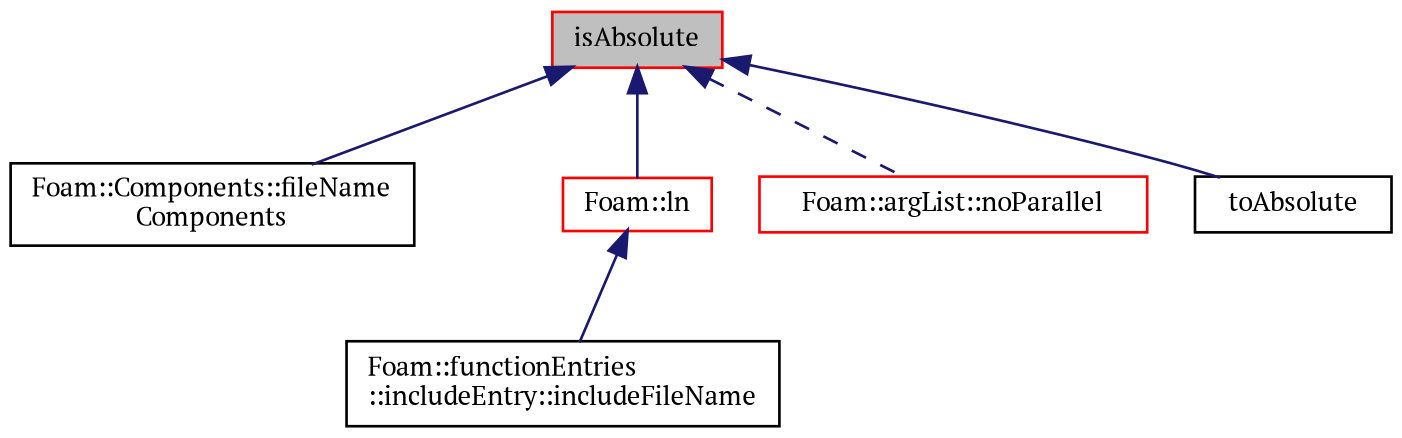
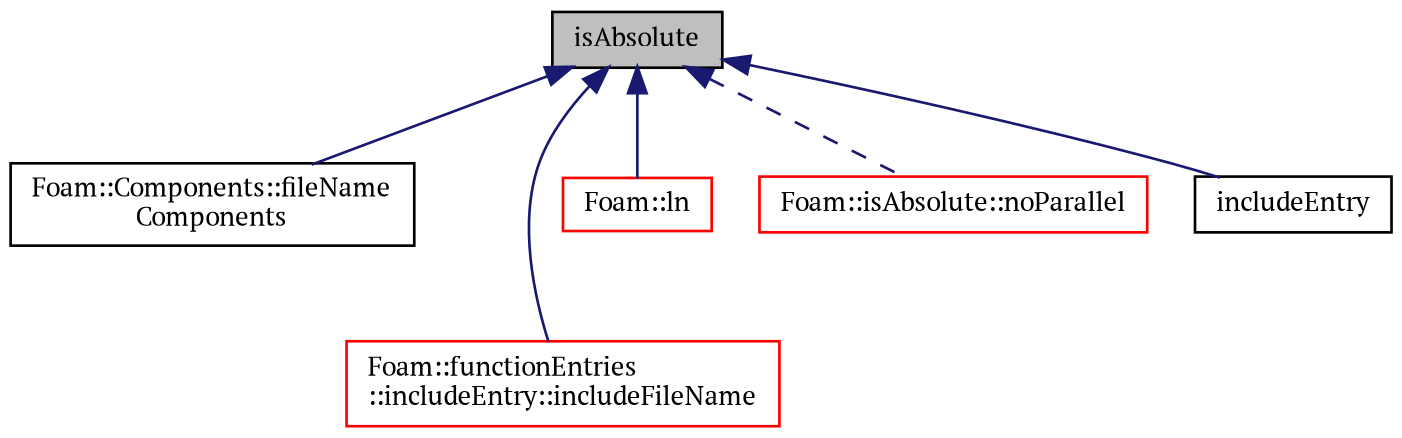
node "isAbsolute": color red -> black
node "Foam::argList::noParallel": label "Foam::argList::noParallel" -> "Foam::isAbsolute::noParallel"
node "toAbsolute": label "toAbsolute" -> "includeEntry"
edge "Foam::functionEntries ::includeEntry::includeFileName" -> "Foam::ln": now "Foam::functionEntries ::includeEntry::includeFileName" -> "isAbsolute"
node "Foam::functionEntries ::includeEntry::includeFileName": color black -> red
